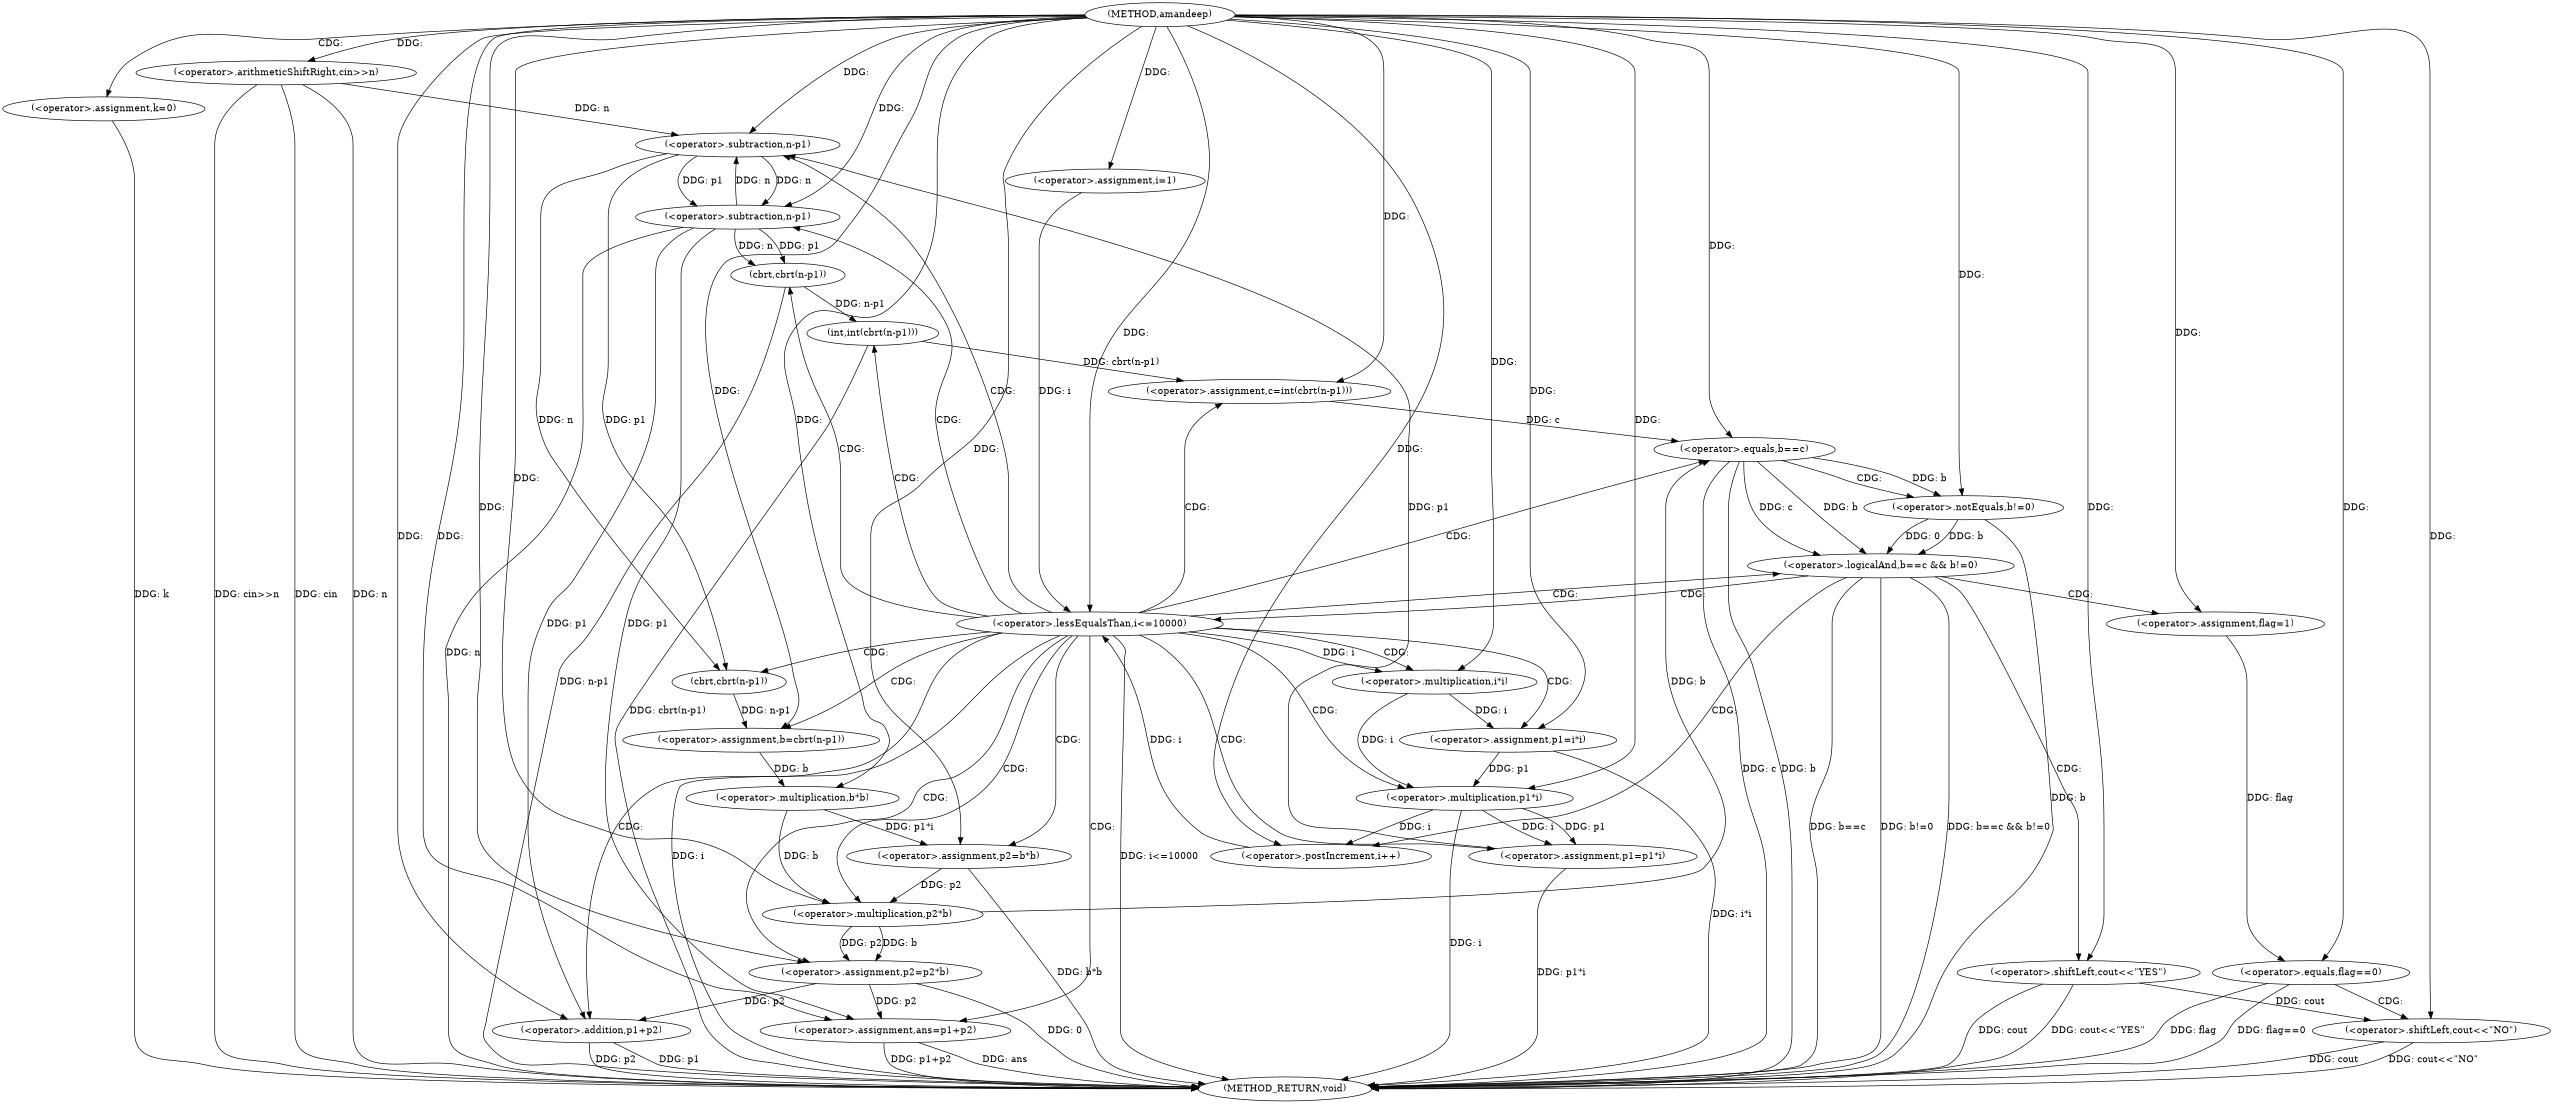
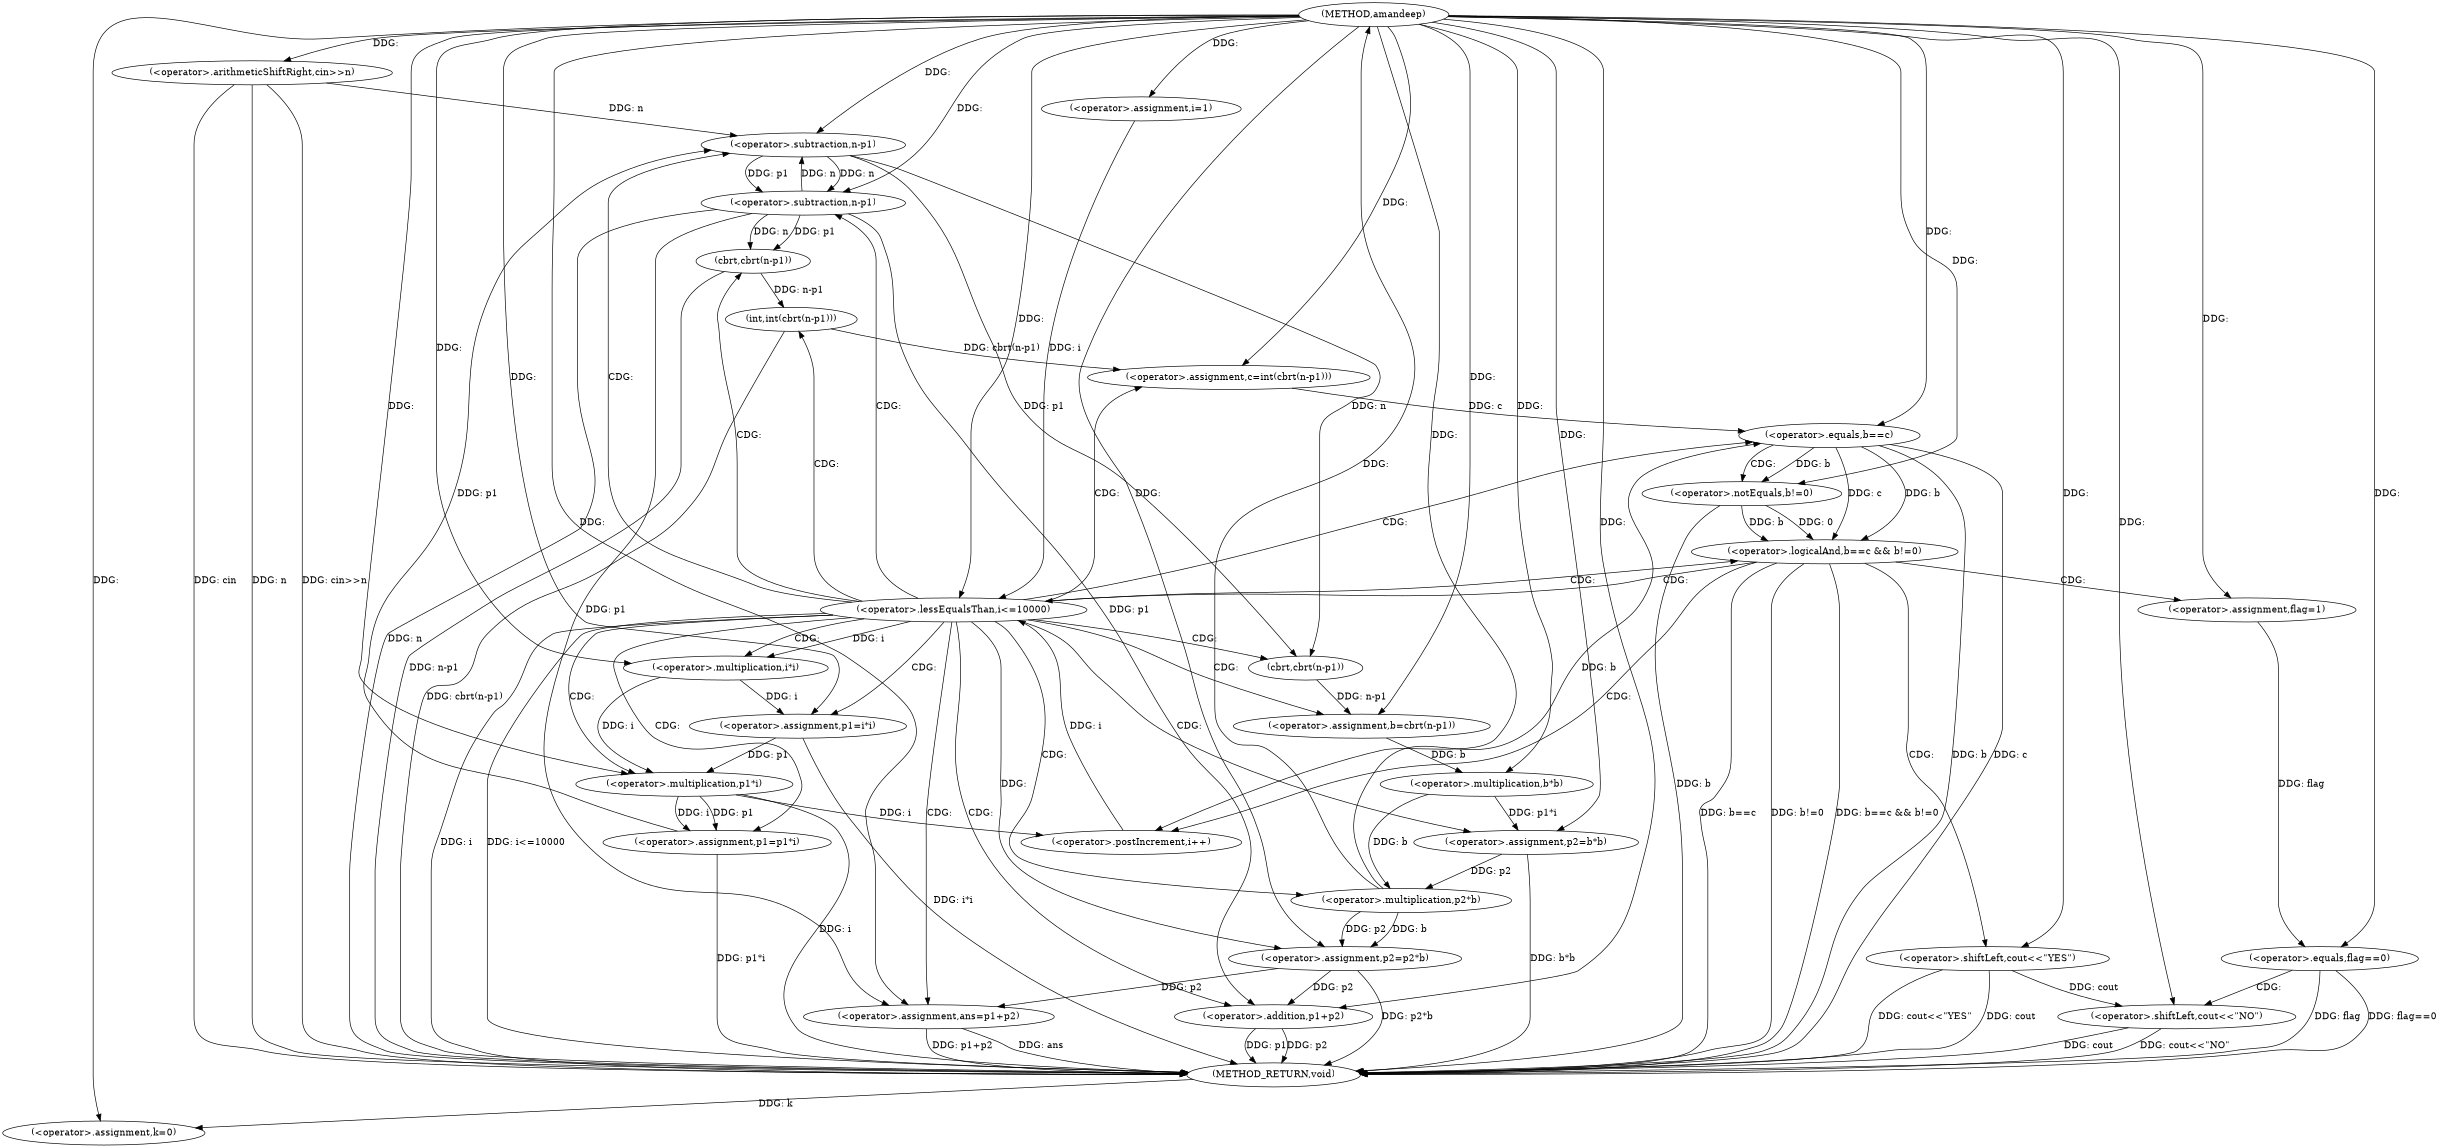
edge "(METHOD,amandeep)" -> "(<operator>.assignment,k=0)": label "CDG: " -> "DDG: "
edge "(METHOD,amandeep)" -> "(<operator>.multiplication,p2*b)": reversed
edge "(<operator>.lessEqualsThan,i<=10000)" -> "(<operator>.assignment,p2=p2*b)": label "CDG: " -> "DDG: "
edge "(<operator>.assignment,p2=p2*b)" -> "(METHOD_RETURN,void)": label "DDG: 0" -> "DDG: p2*b"
edge "(<operator>.assignment,k=0)" -> "(METHOD_RETURN,void)": reversed
